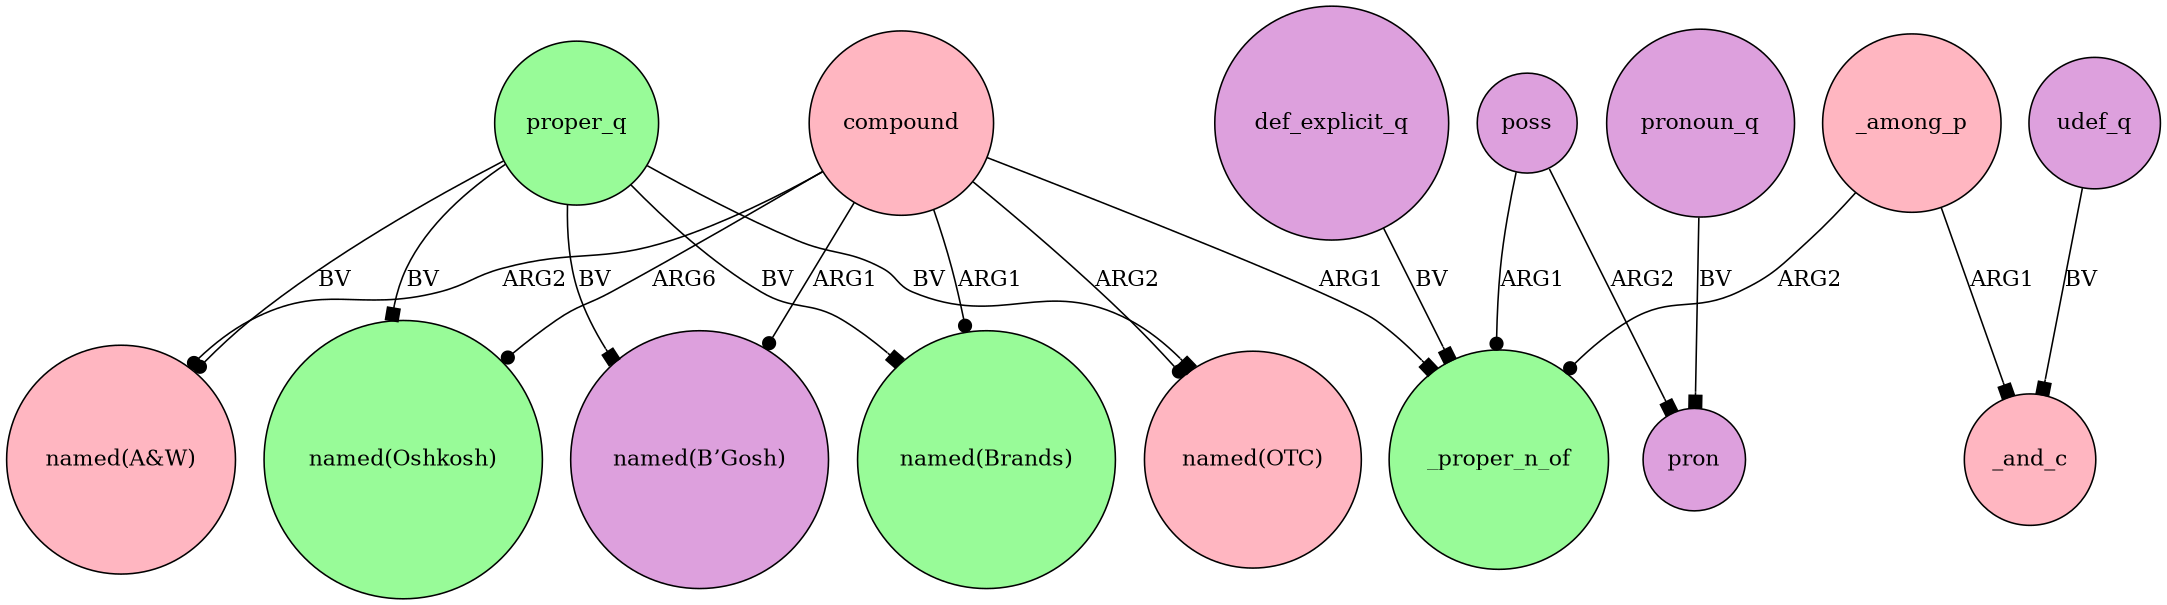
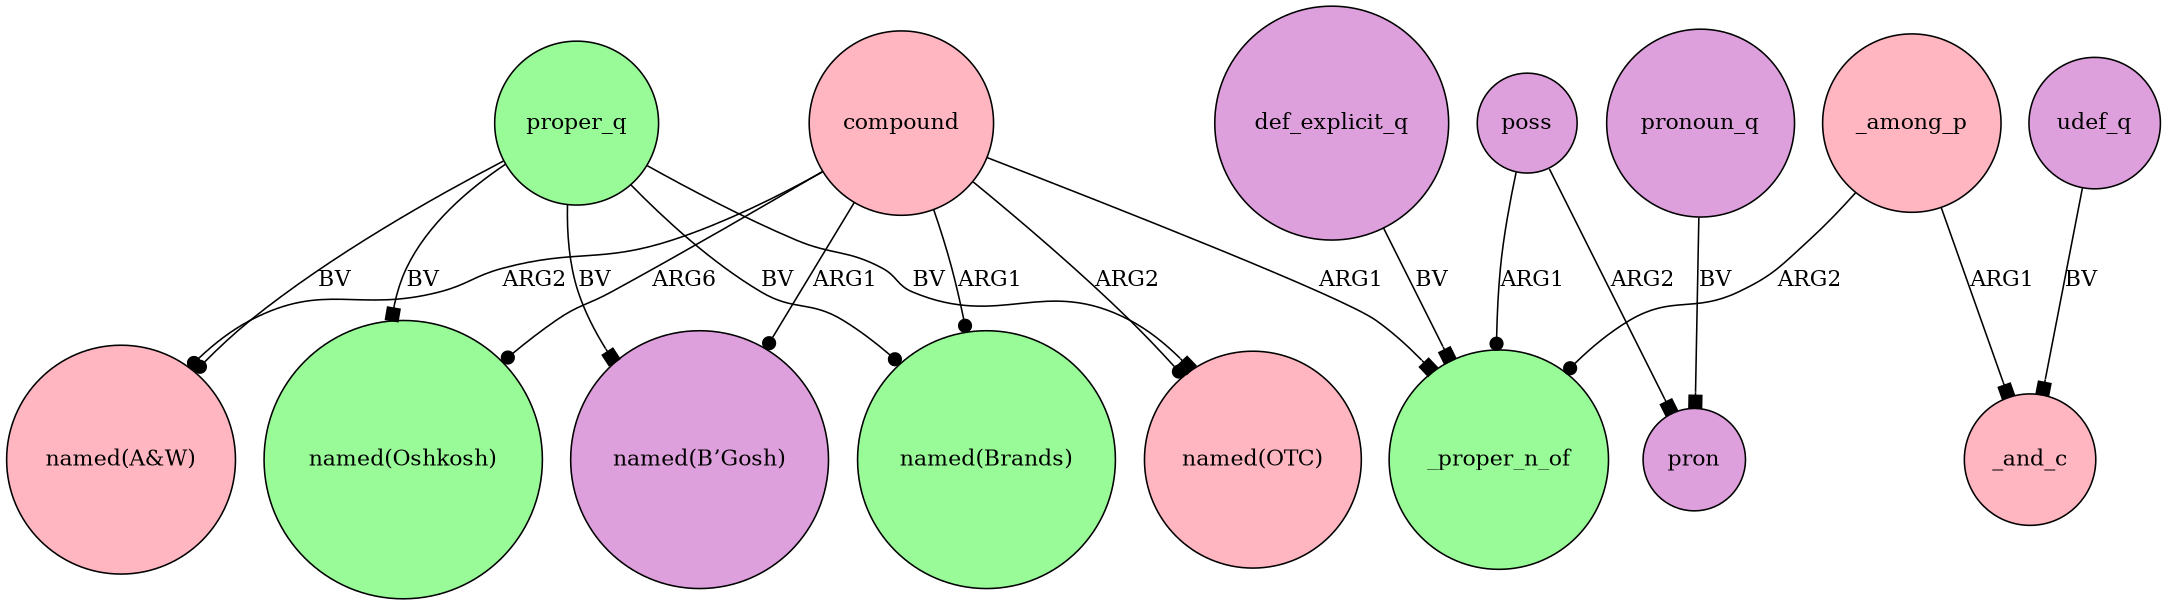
edge "proper_q" -> "named(Brands)": arrowhead box -> dot
